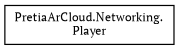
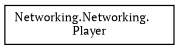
node "PretiaArCloud.Networking. Player": label "PretiaArCloud.Networking. Player" -> "Networking.Networking. Player"
